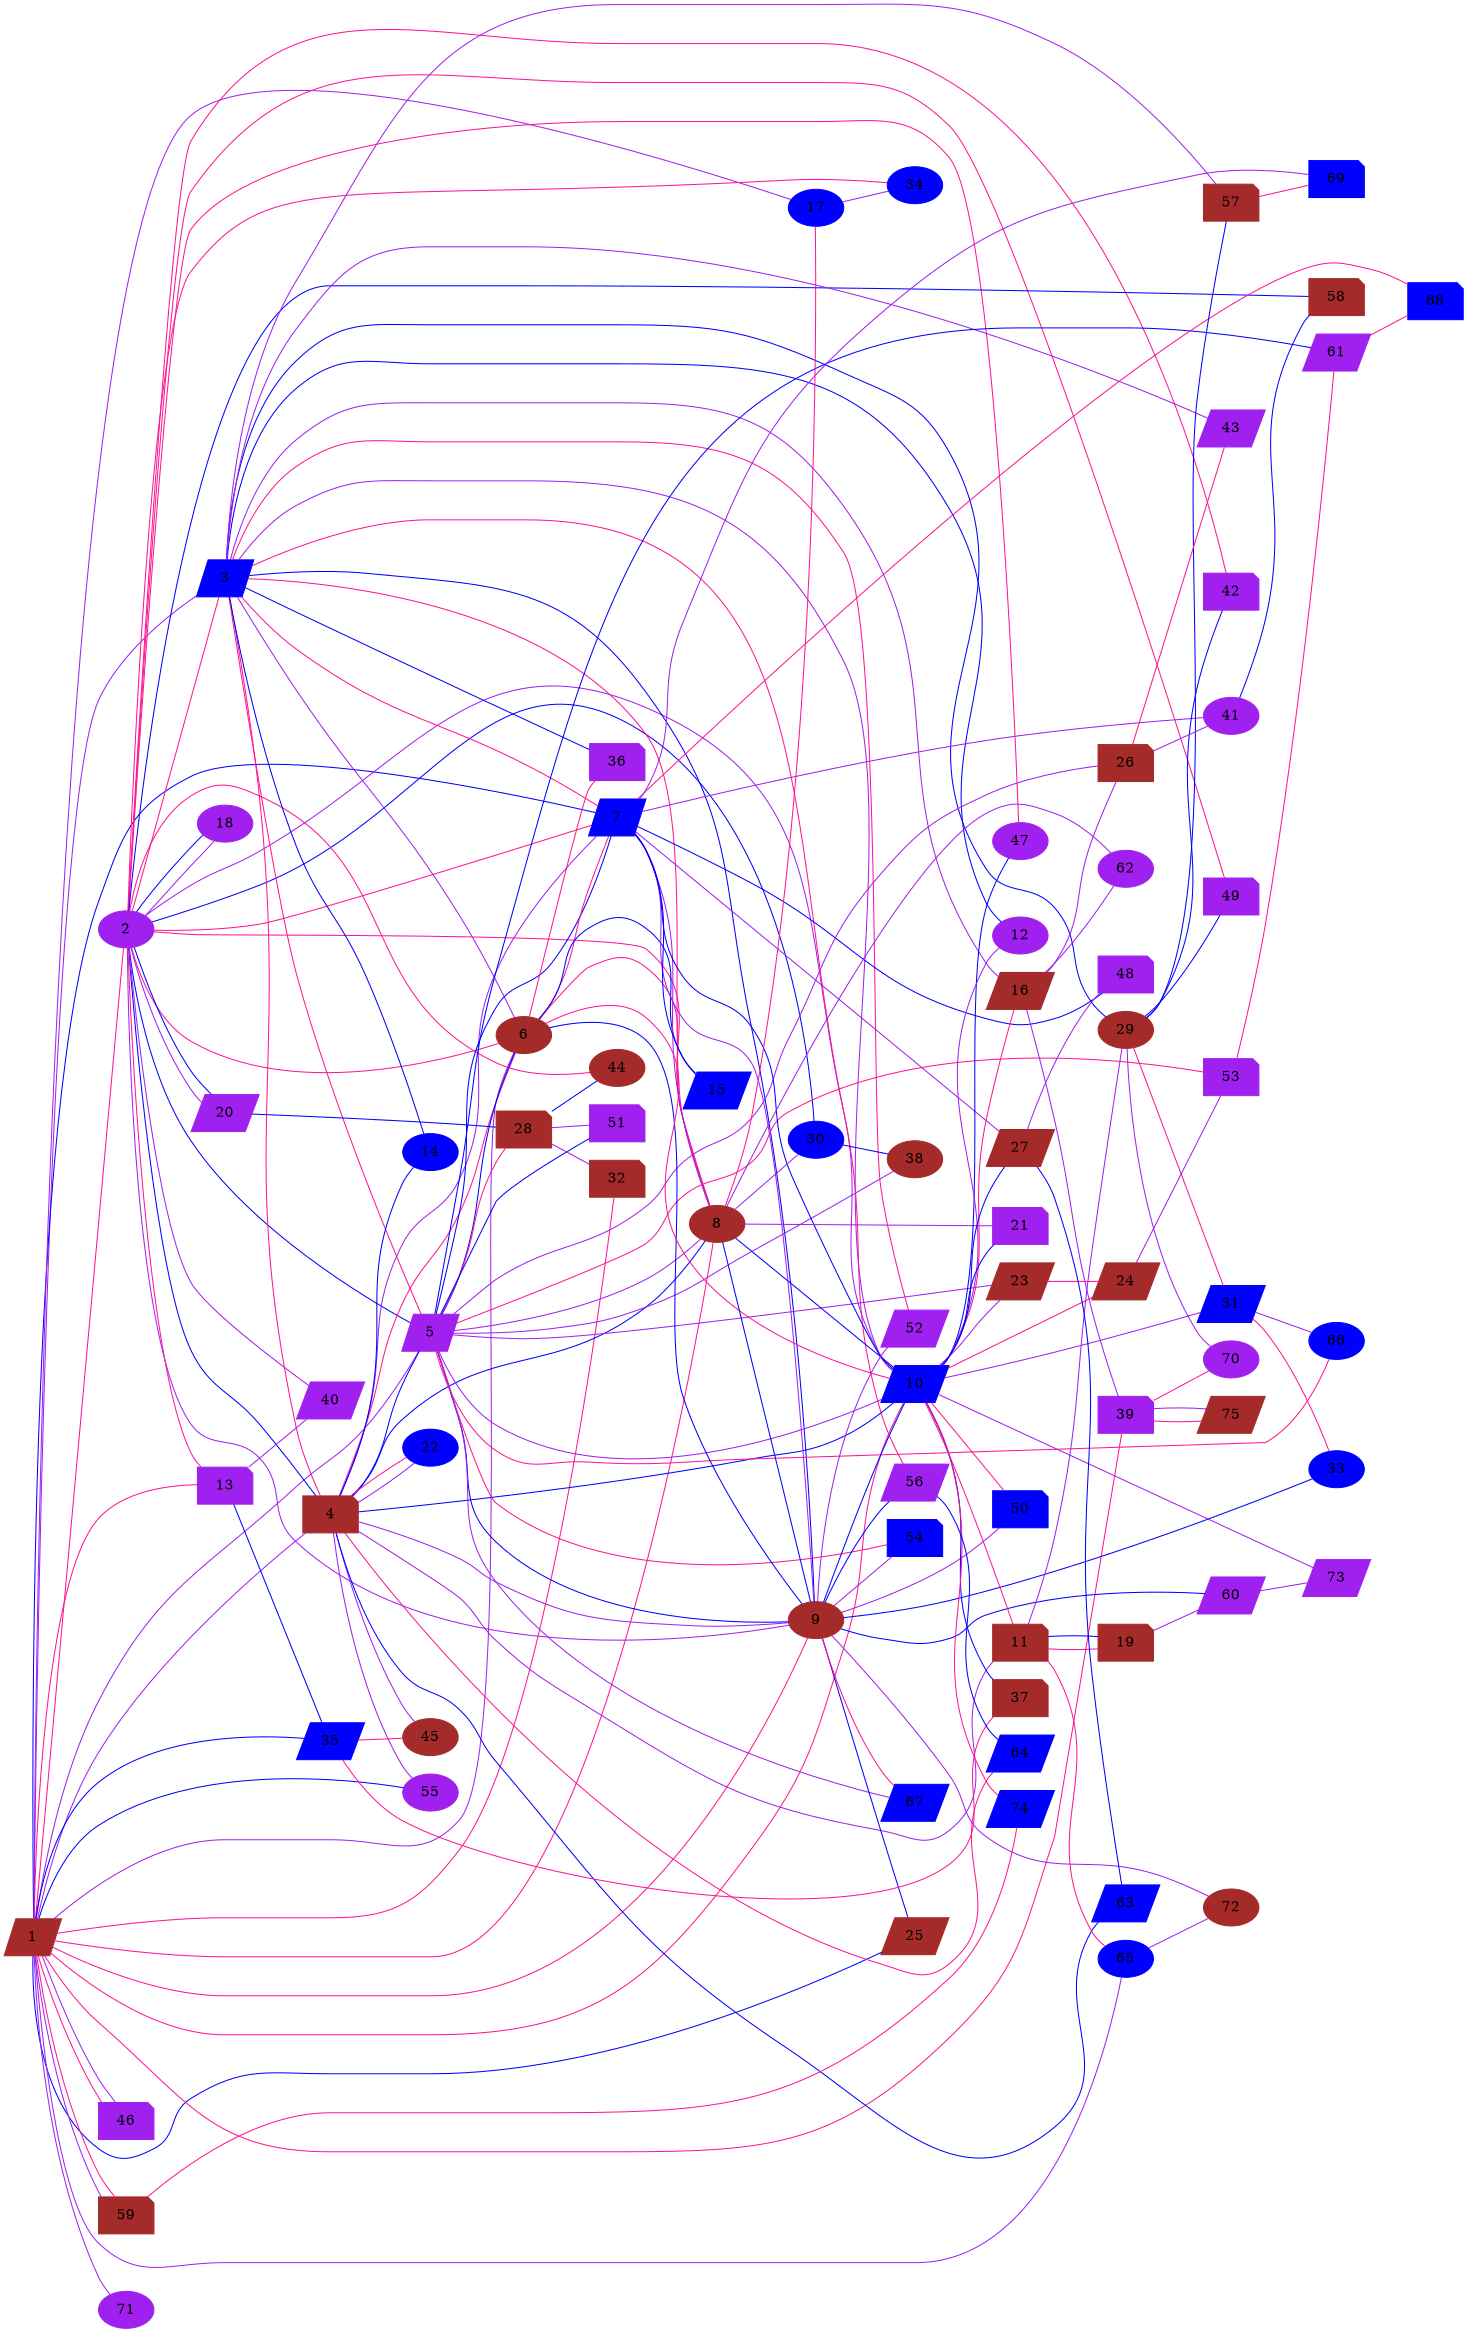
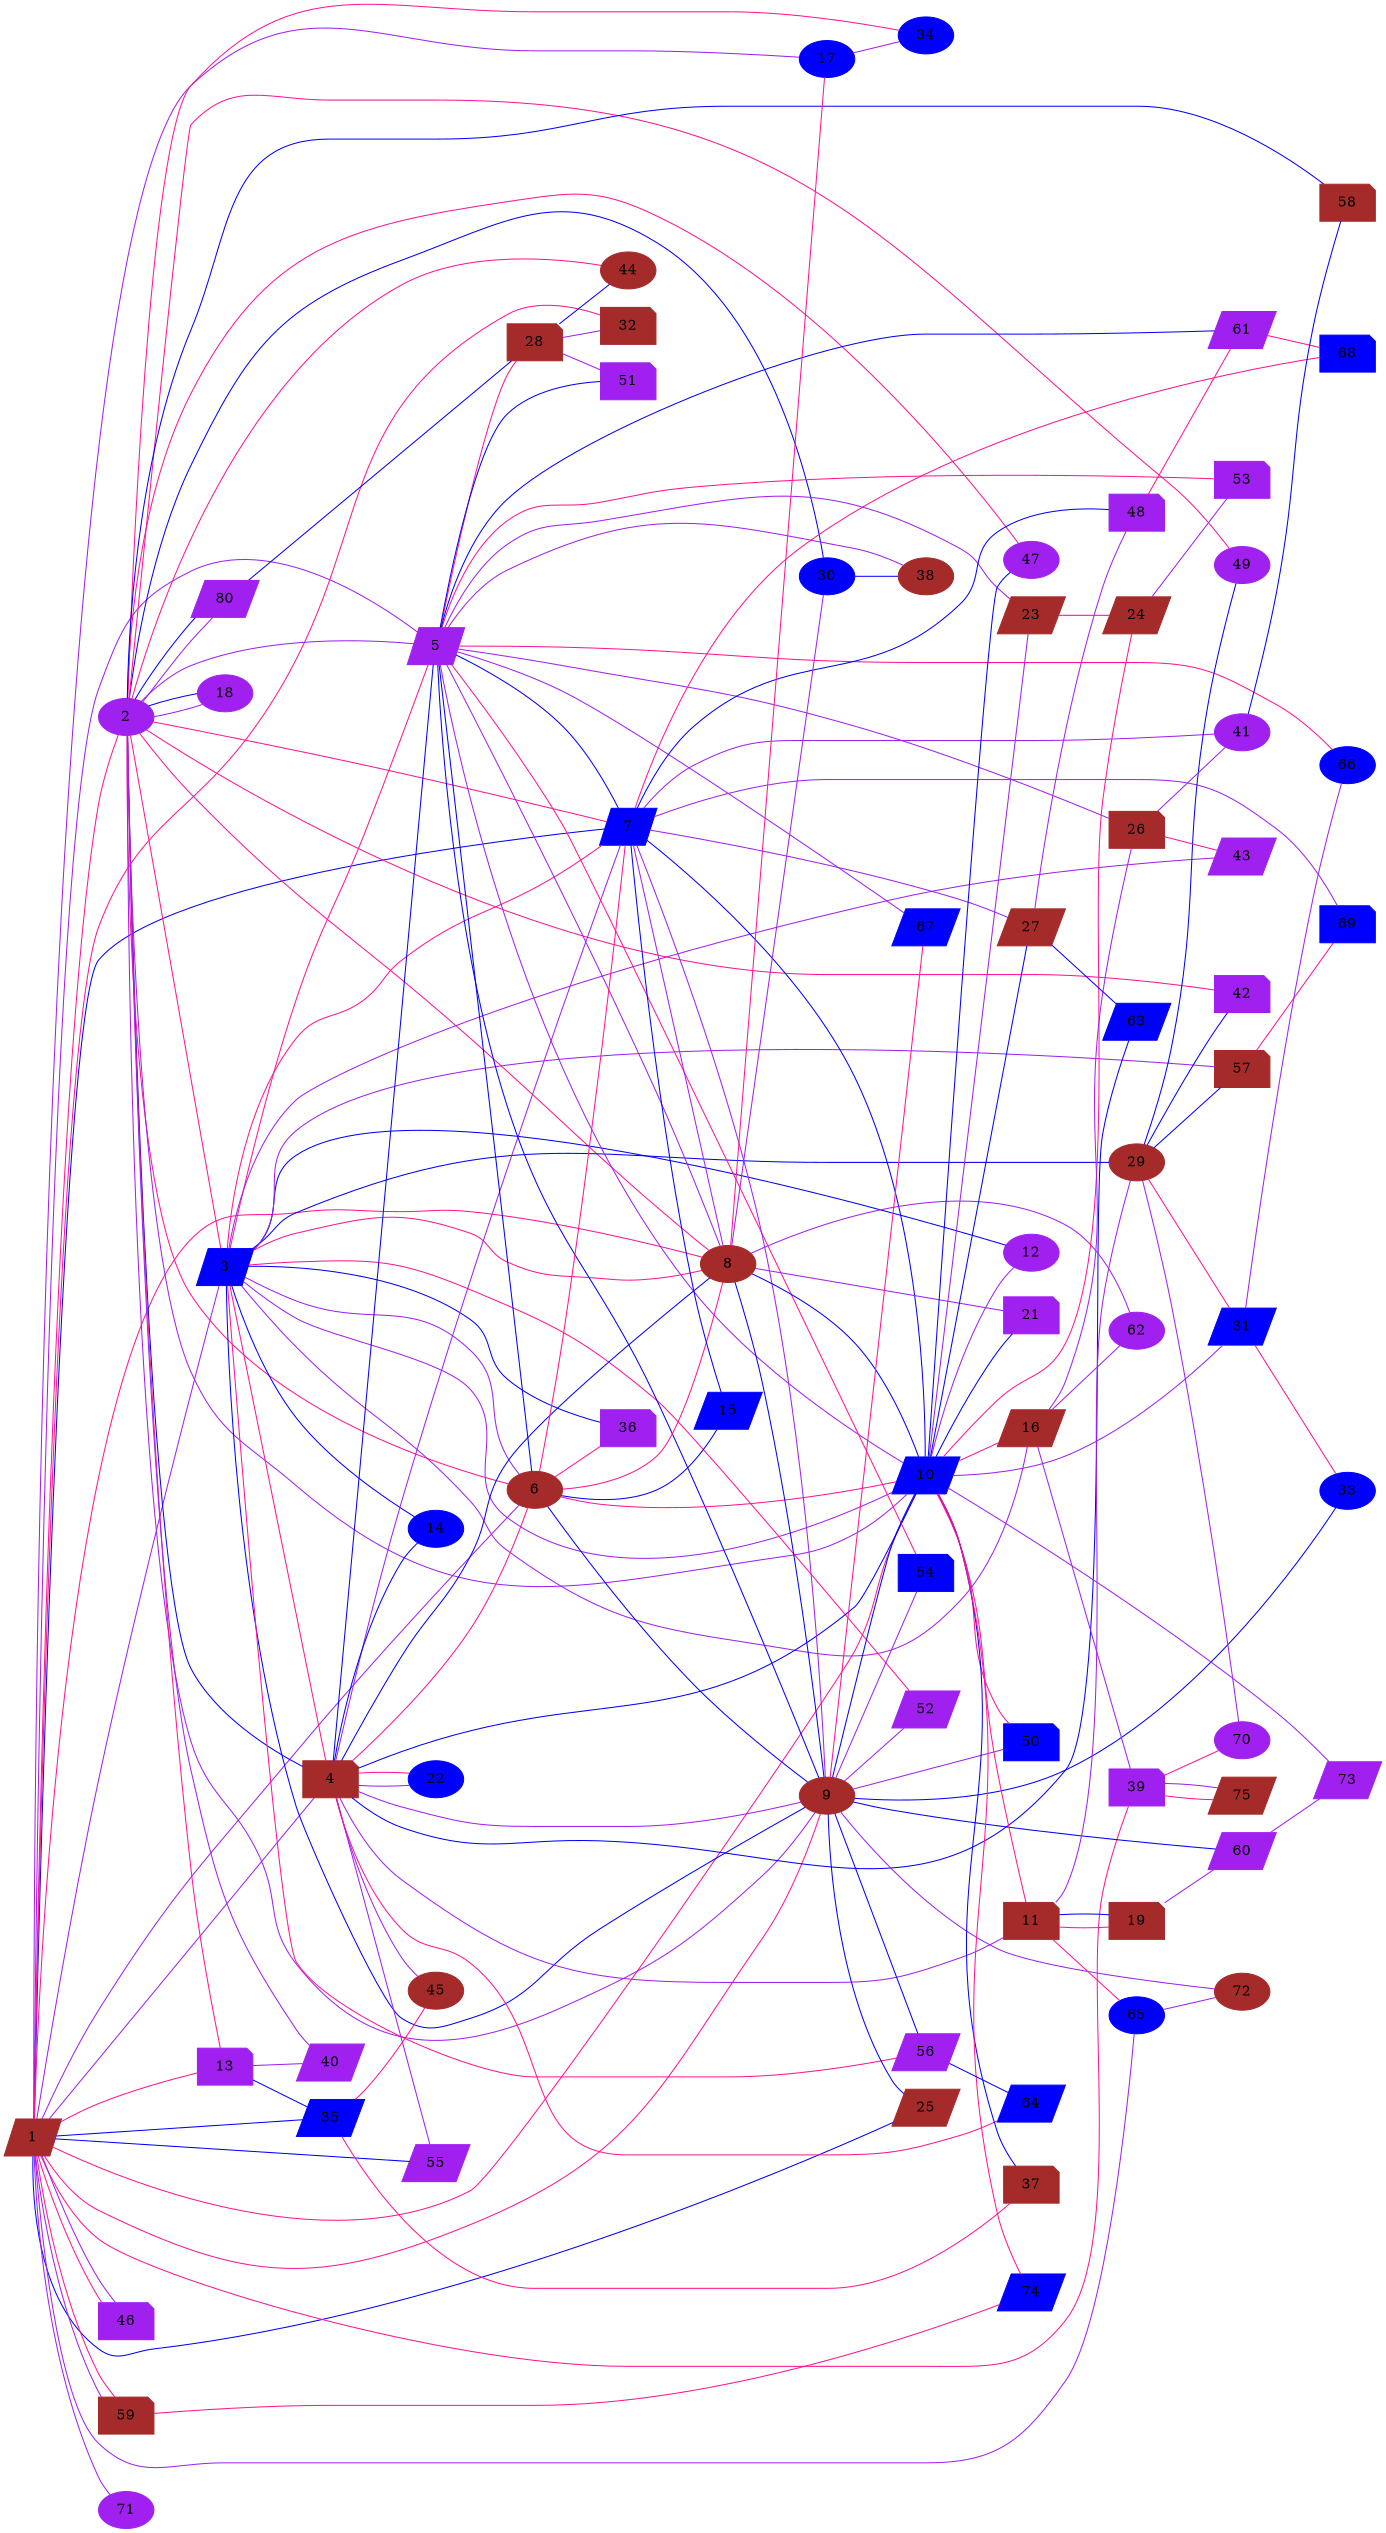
edge "61" -- "53": now "61" -- "48"
node "49": shape note -> ellipse
node "20": label "20" -> "80"
edge "2" -- "5": color blue -> purple
node "55": shape ellipse -> parallelogram
